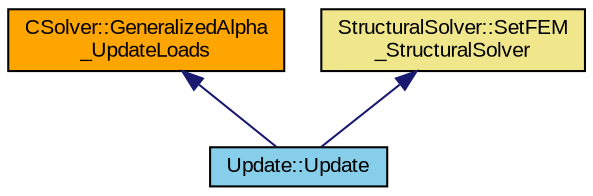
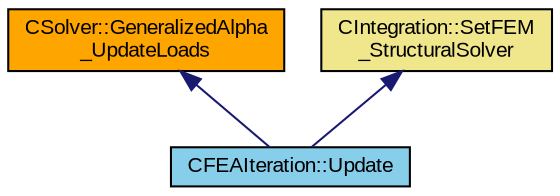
node "StructuralSolver::SetFEM _StructuralSolver": label "StructuralSolver::SetFEM _StructuralSolver" -> "CIntegration::SetFEM _StructuralSolver"
node "Update::Update": label "Update::Update" -> "CFEAIteration::Update"
